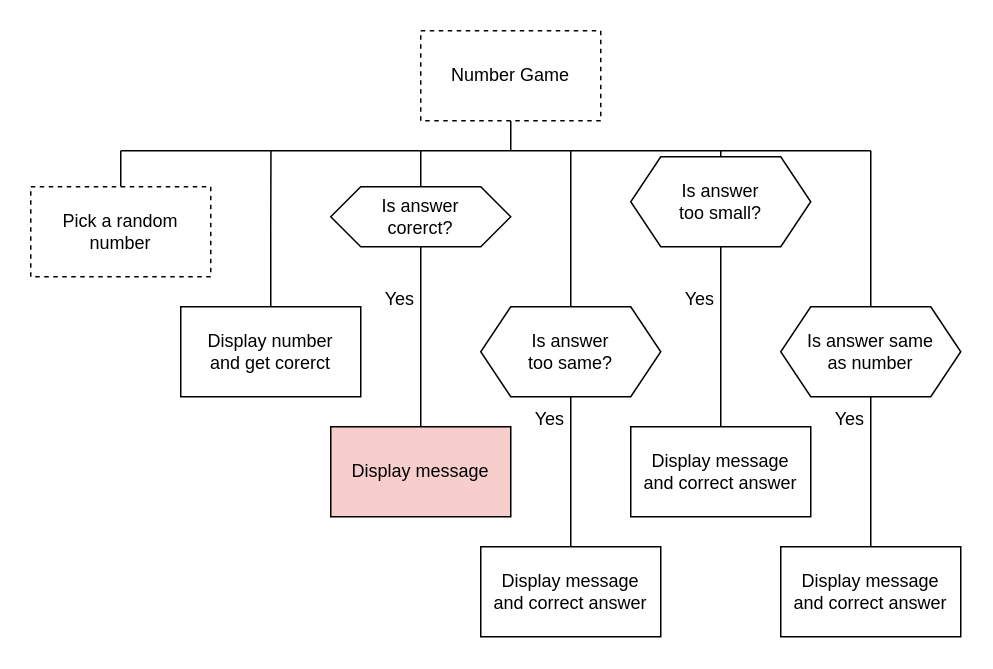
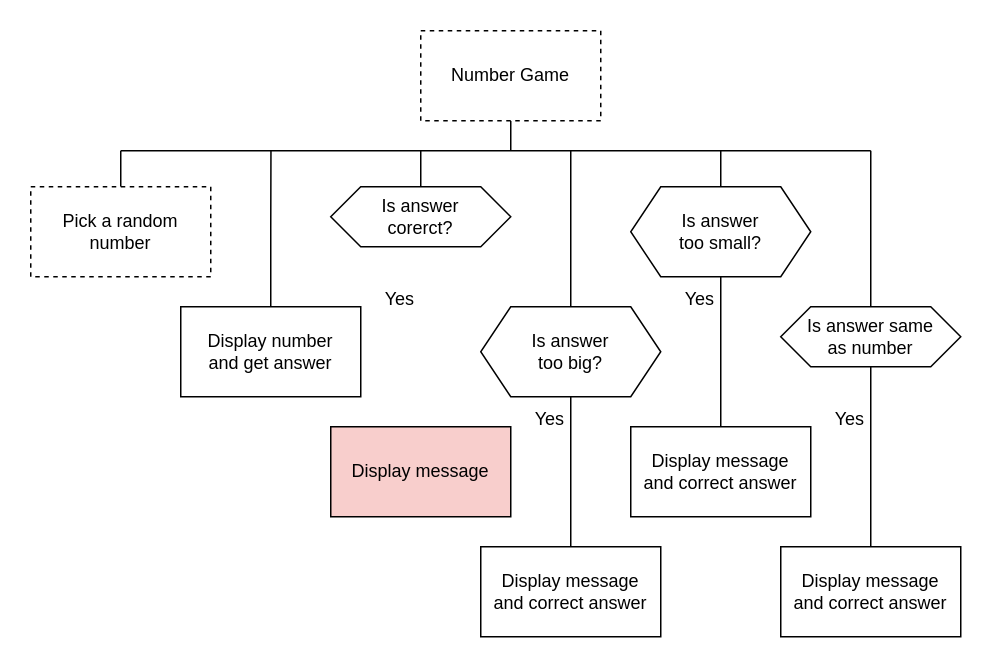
node "Is answer too small?": moved (721, 202) -> (721, 232)
edge "Is answer corerct?" -- "Display message": removed
node "Display number and get corerct": label "Display number and get corerct" -> "Display number and get answer"
node "Is answer too same?": label "Is answer too same?" -> "Is answer too big?"
node "Is answer same as number": size 180x90 -> 180x60
